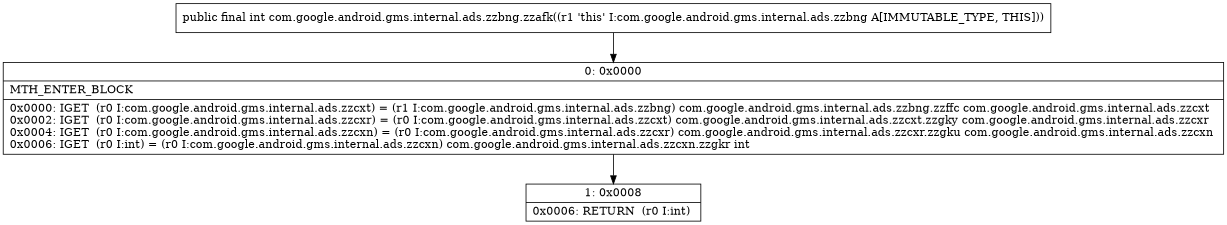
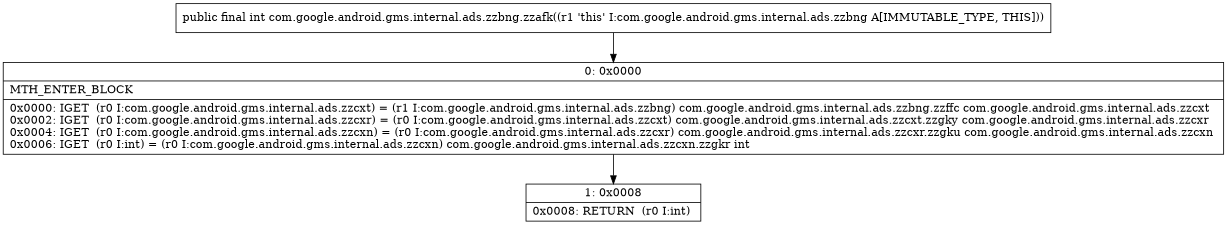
node "1: 0x0008": text "0x0006: RETURN  (r0 I:int)" -> "0x0008: RETURN  (r0 I:int)"
